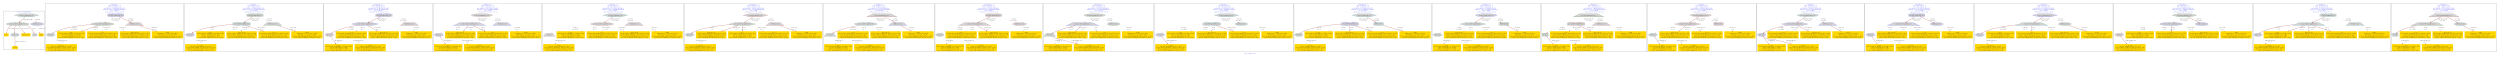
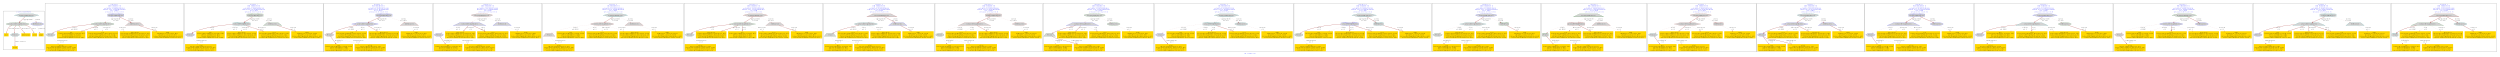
node "title": fillcolor lightgray -> gold
